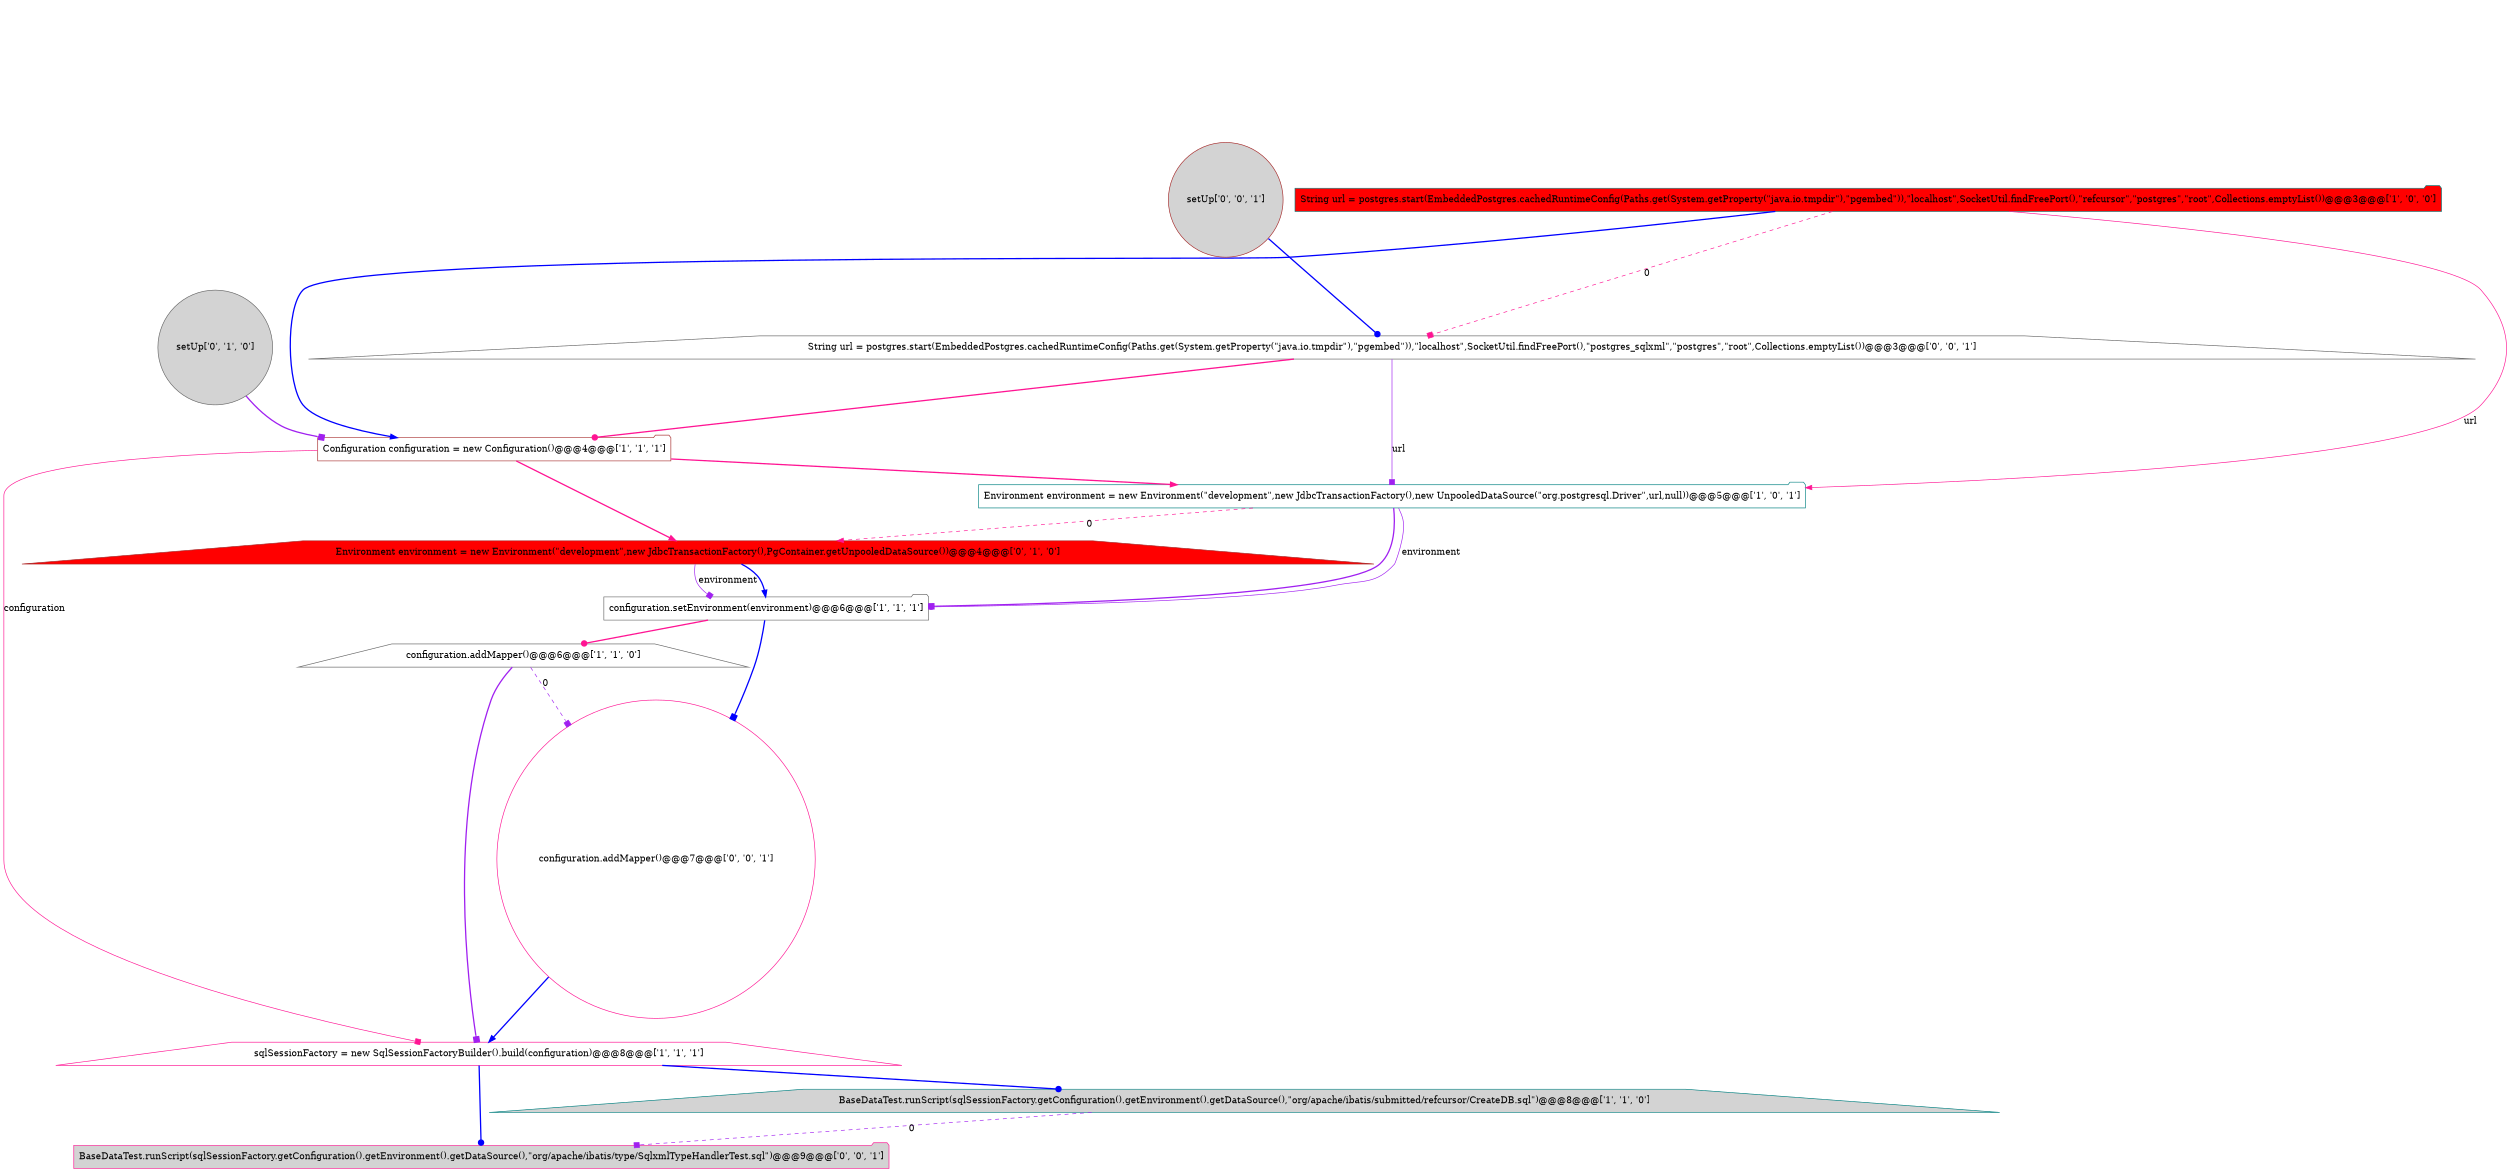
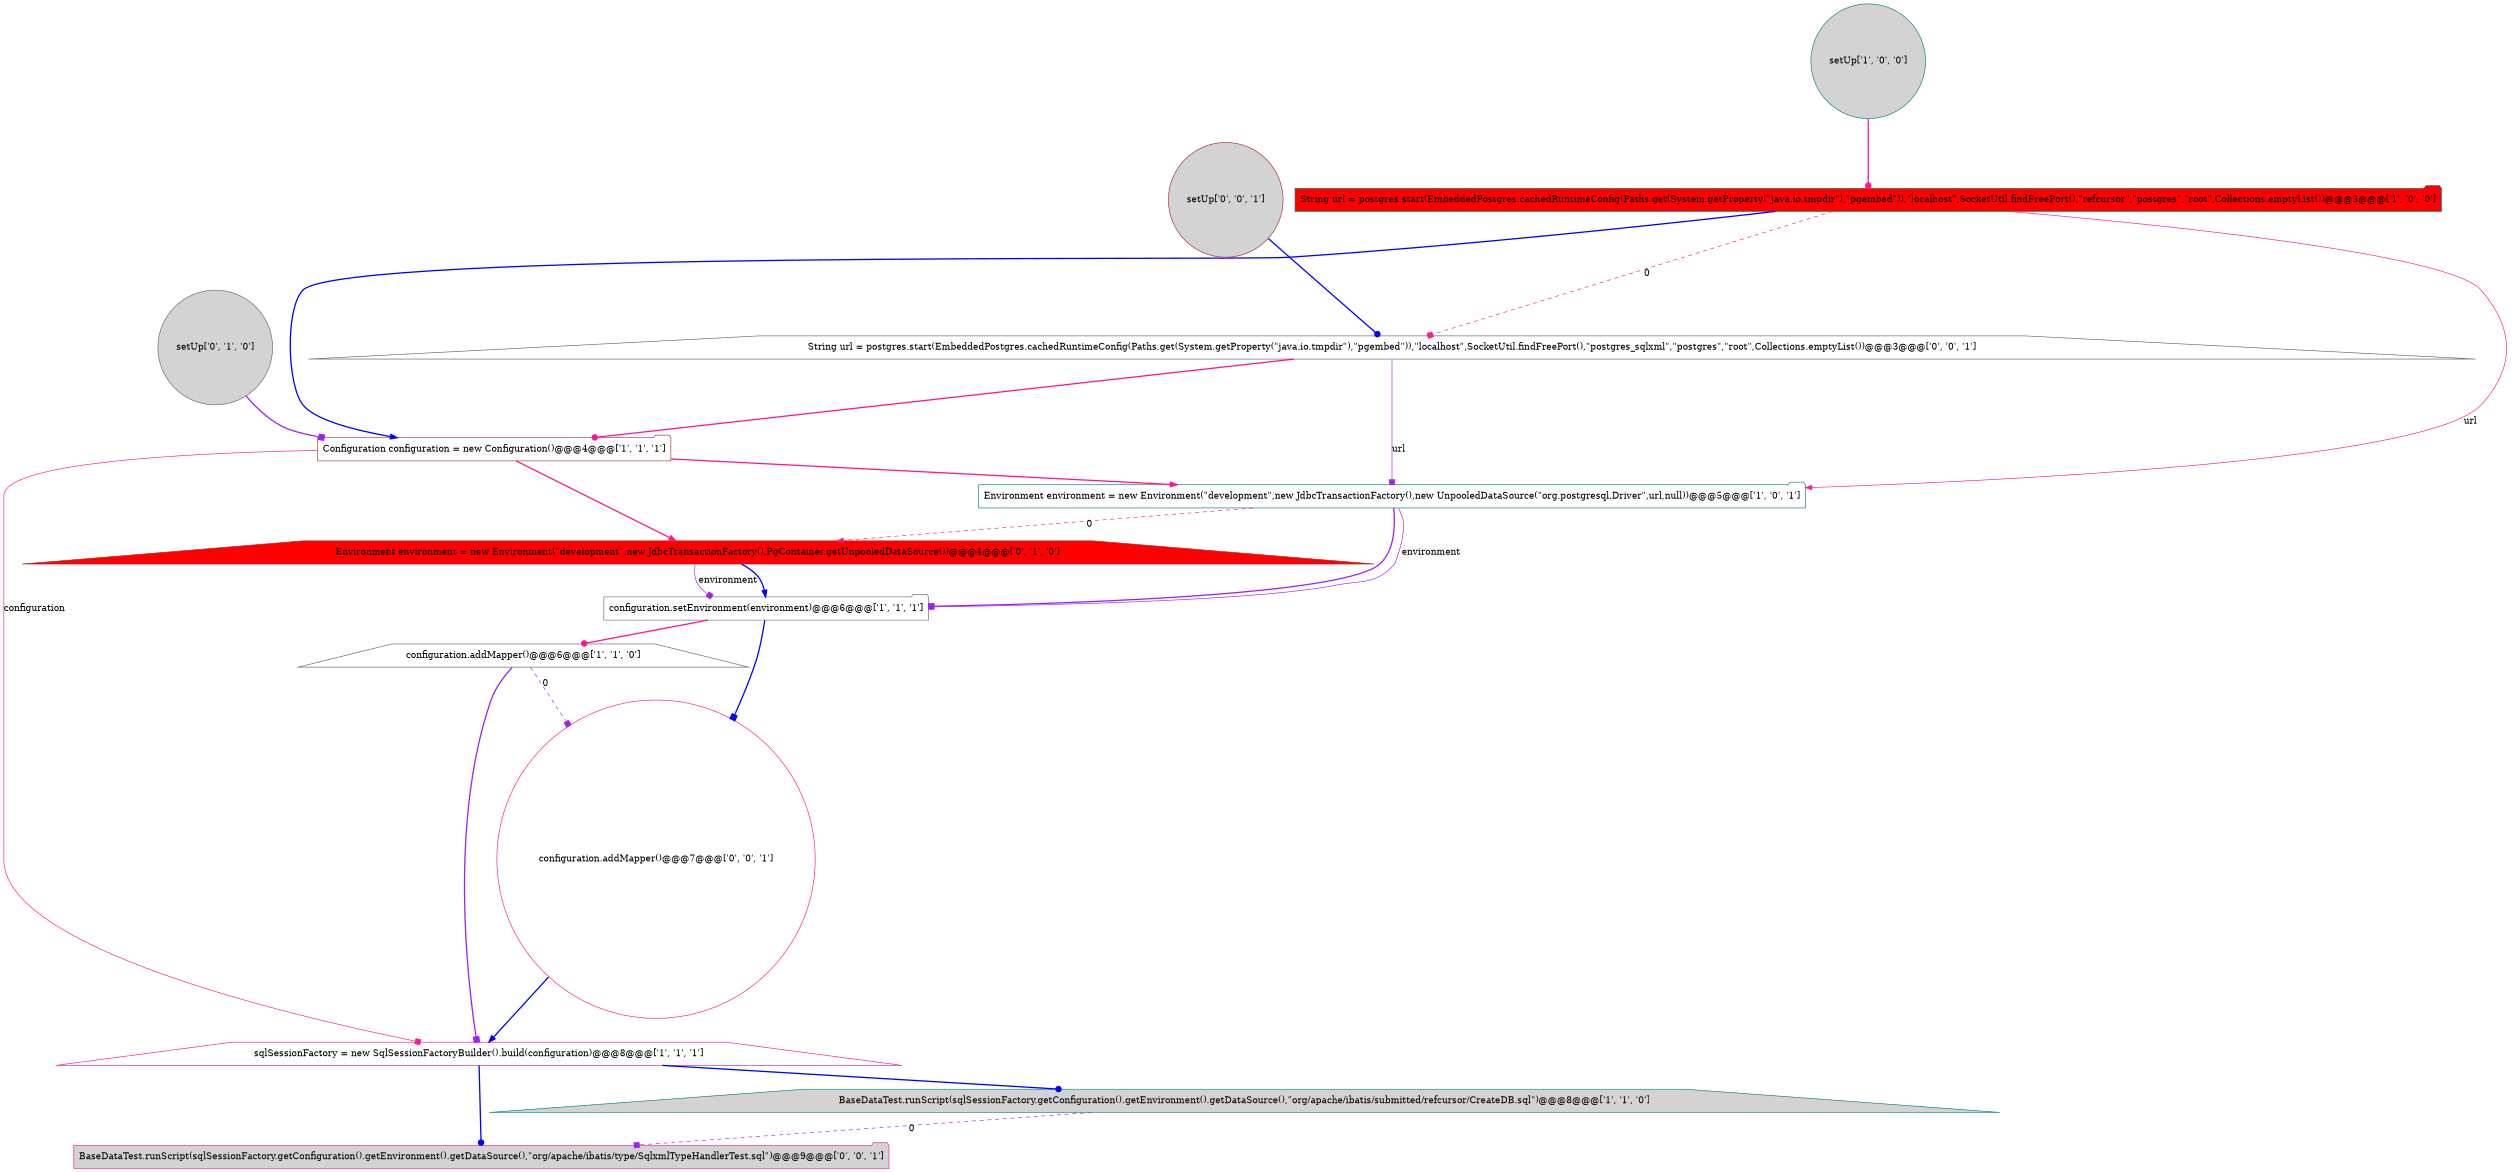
node "setUp['1', '0', '0']": added
